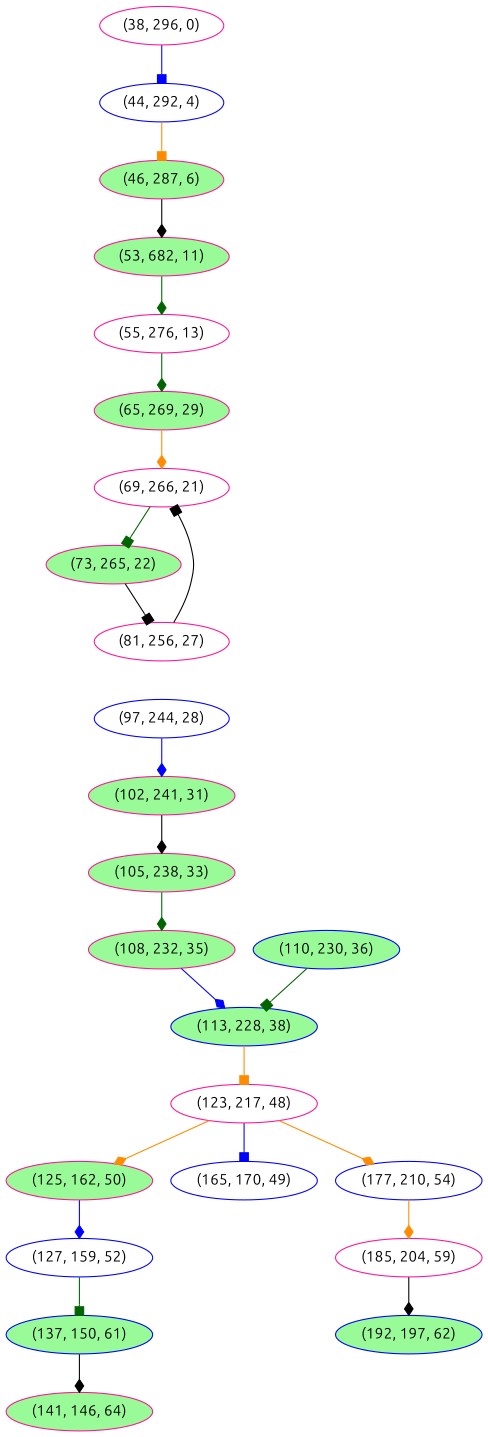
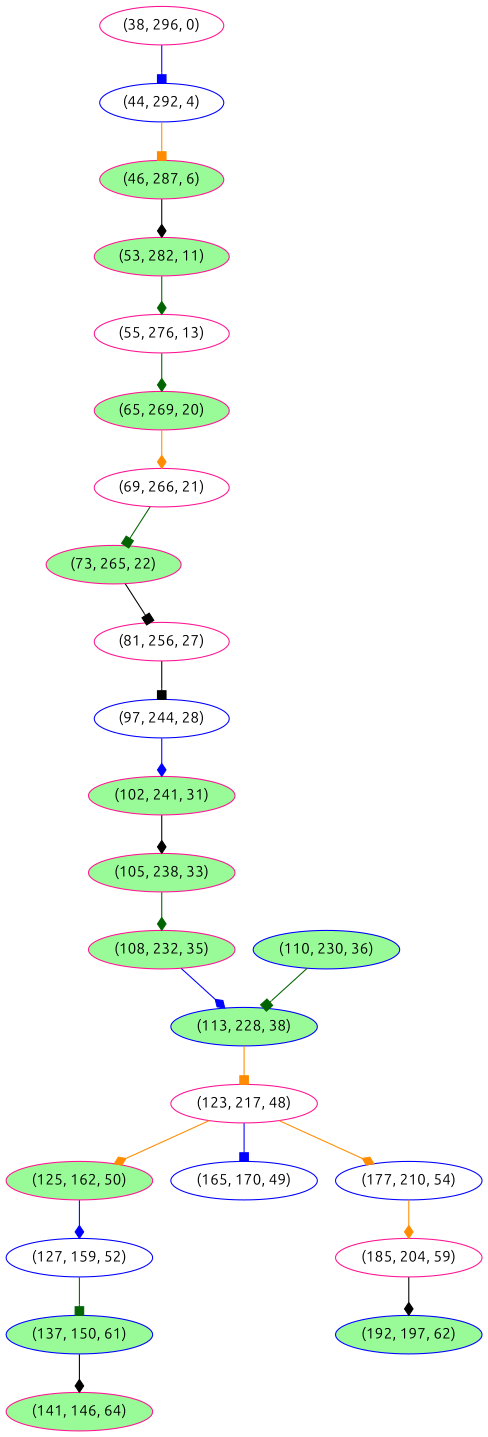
node "(53, 682, 11)": label "(53, 682, 11)" -> "(53, 282, 11)"
node "(65, 269, 29)": label "(65, 269, 29)" -> "(65, 269, 20)"
edge "(81, 256, 27)" -> "(69, 266, 21)": now "(81, 256, 27)" -> "(97, 244, 28)"
